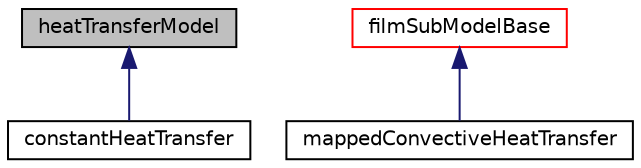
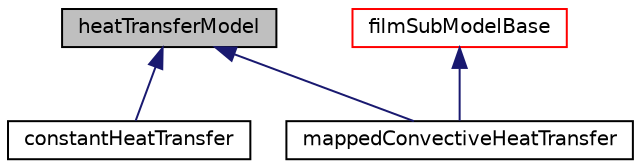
edge "mappedConvectiveHeatTransfer" -> "heatTransferModel": added
